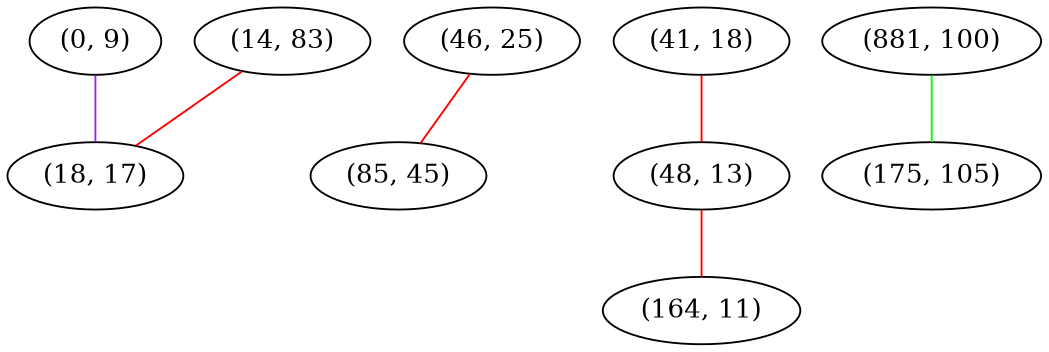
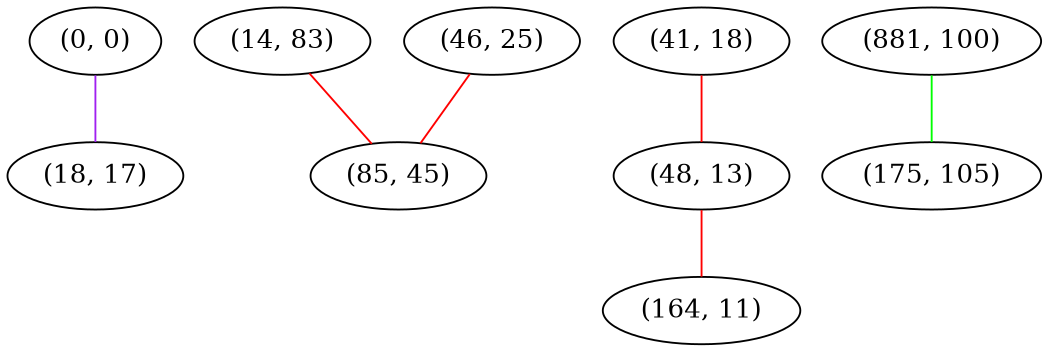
node "(0, 9)": label "(0, 9)" -> "(0, 0)"
edge "(14, 83)" -- "(18, 17)": now "(14, 83)" -- "(85, 45)"
